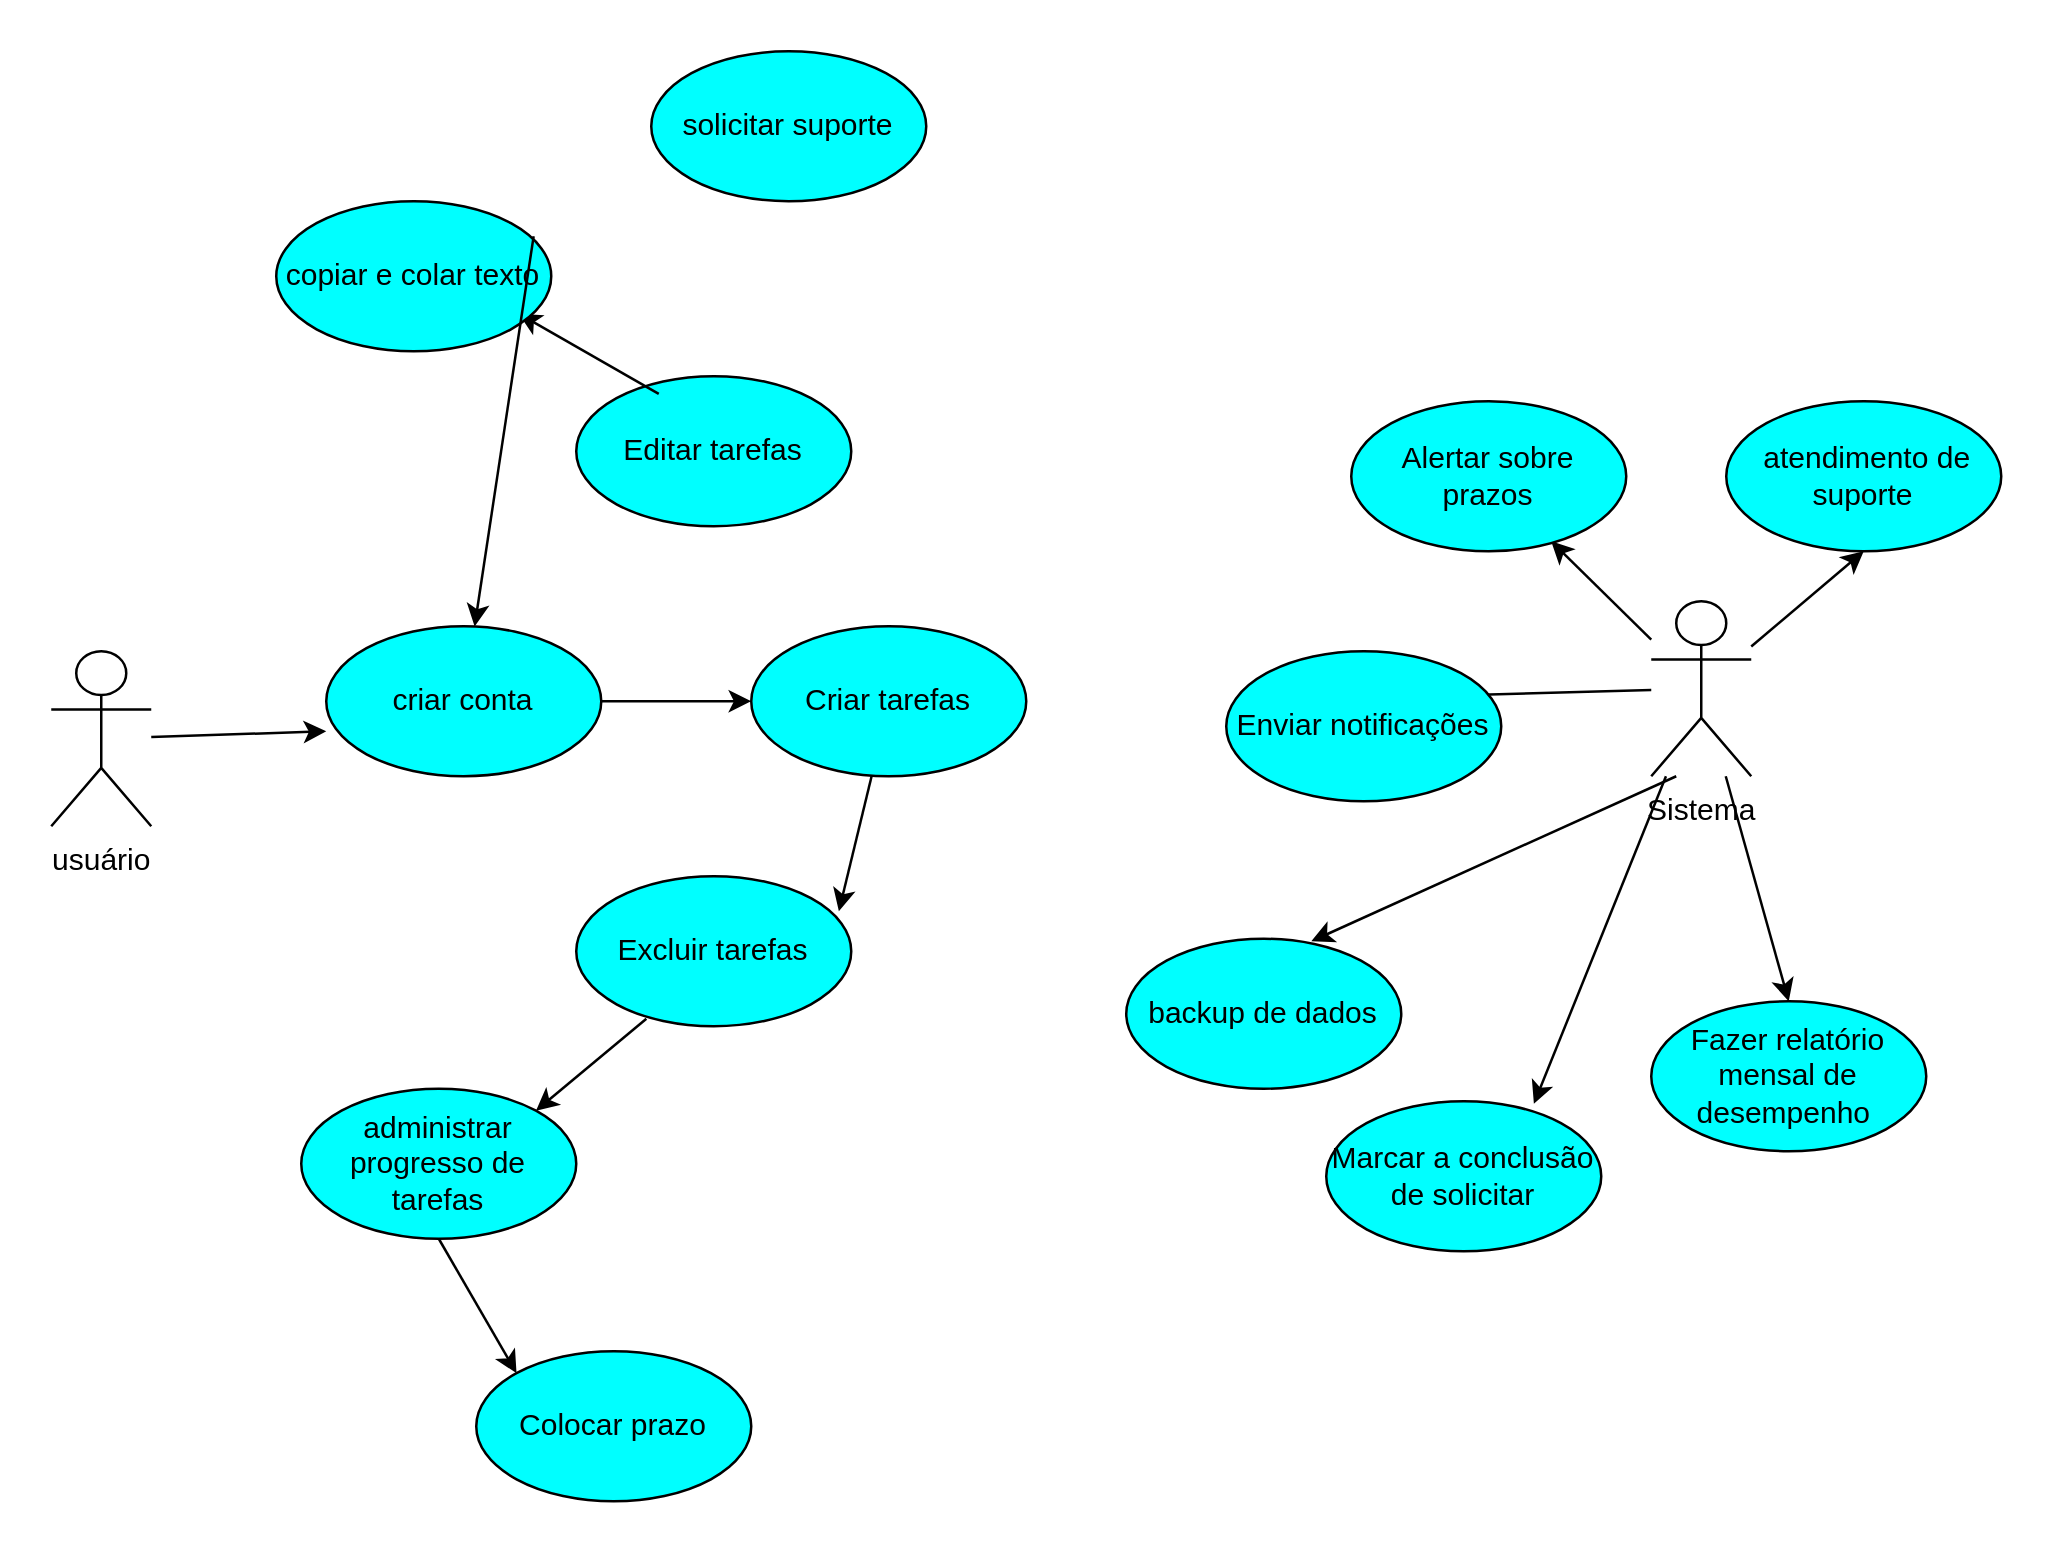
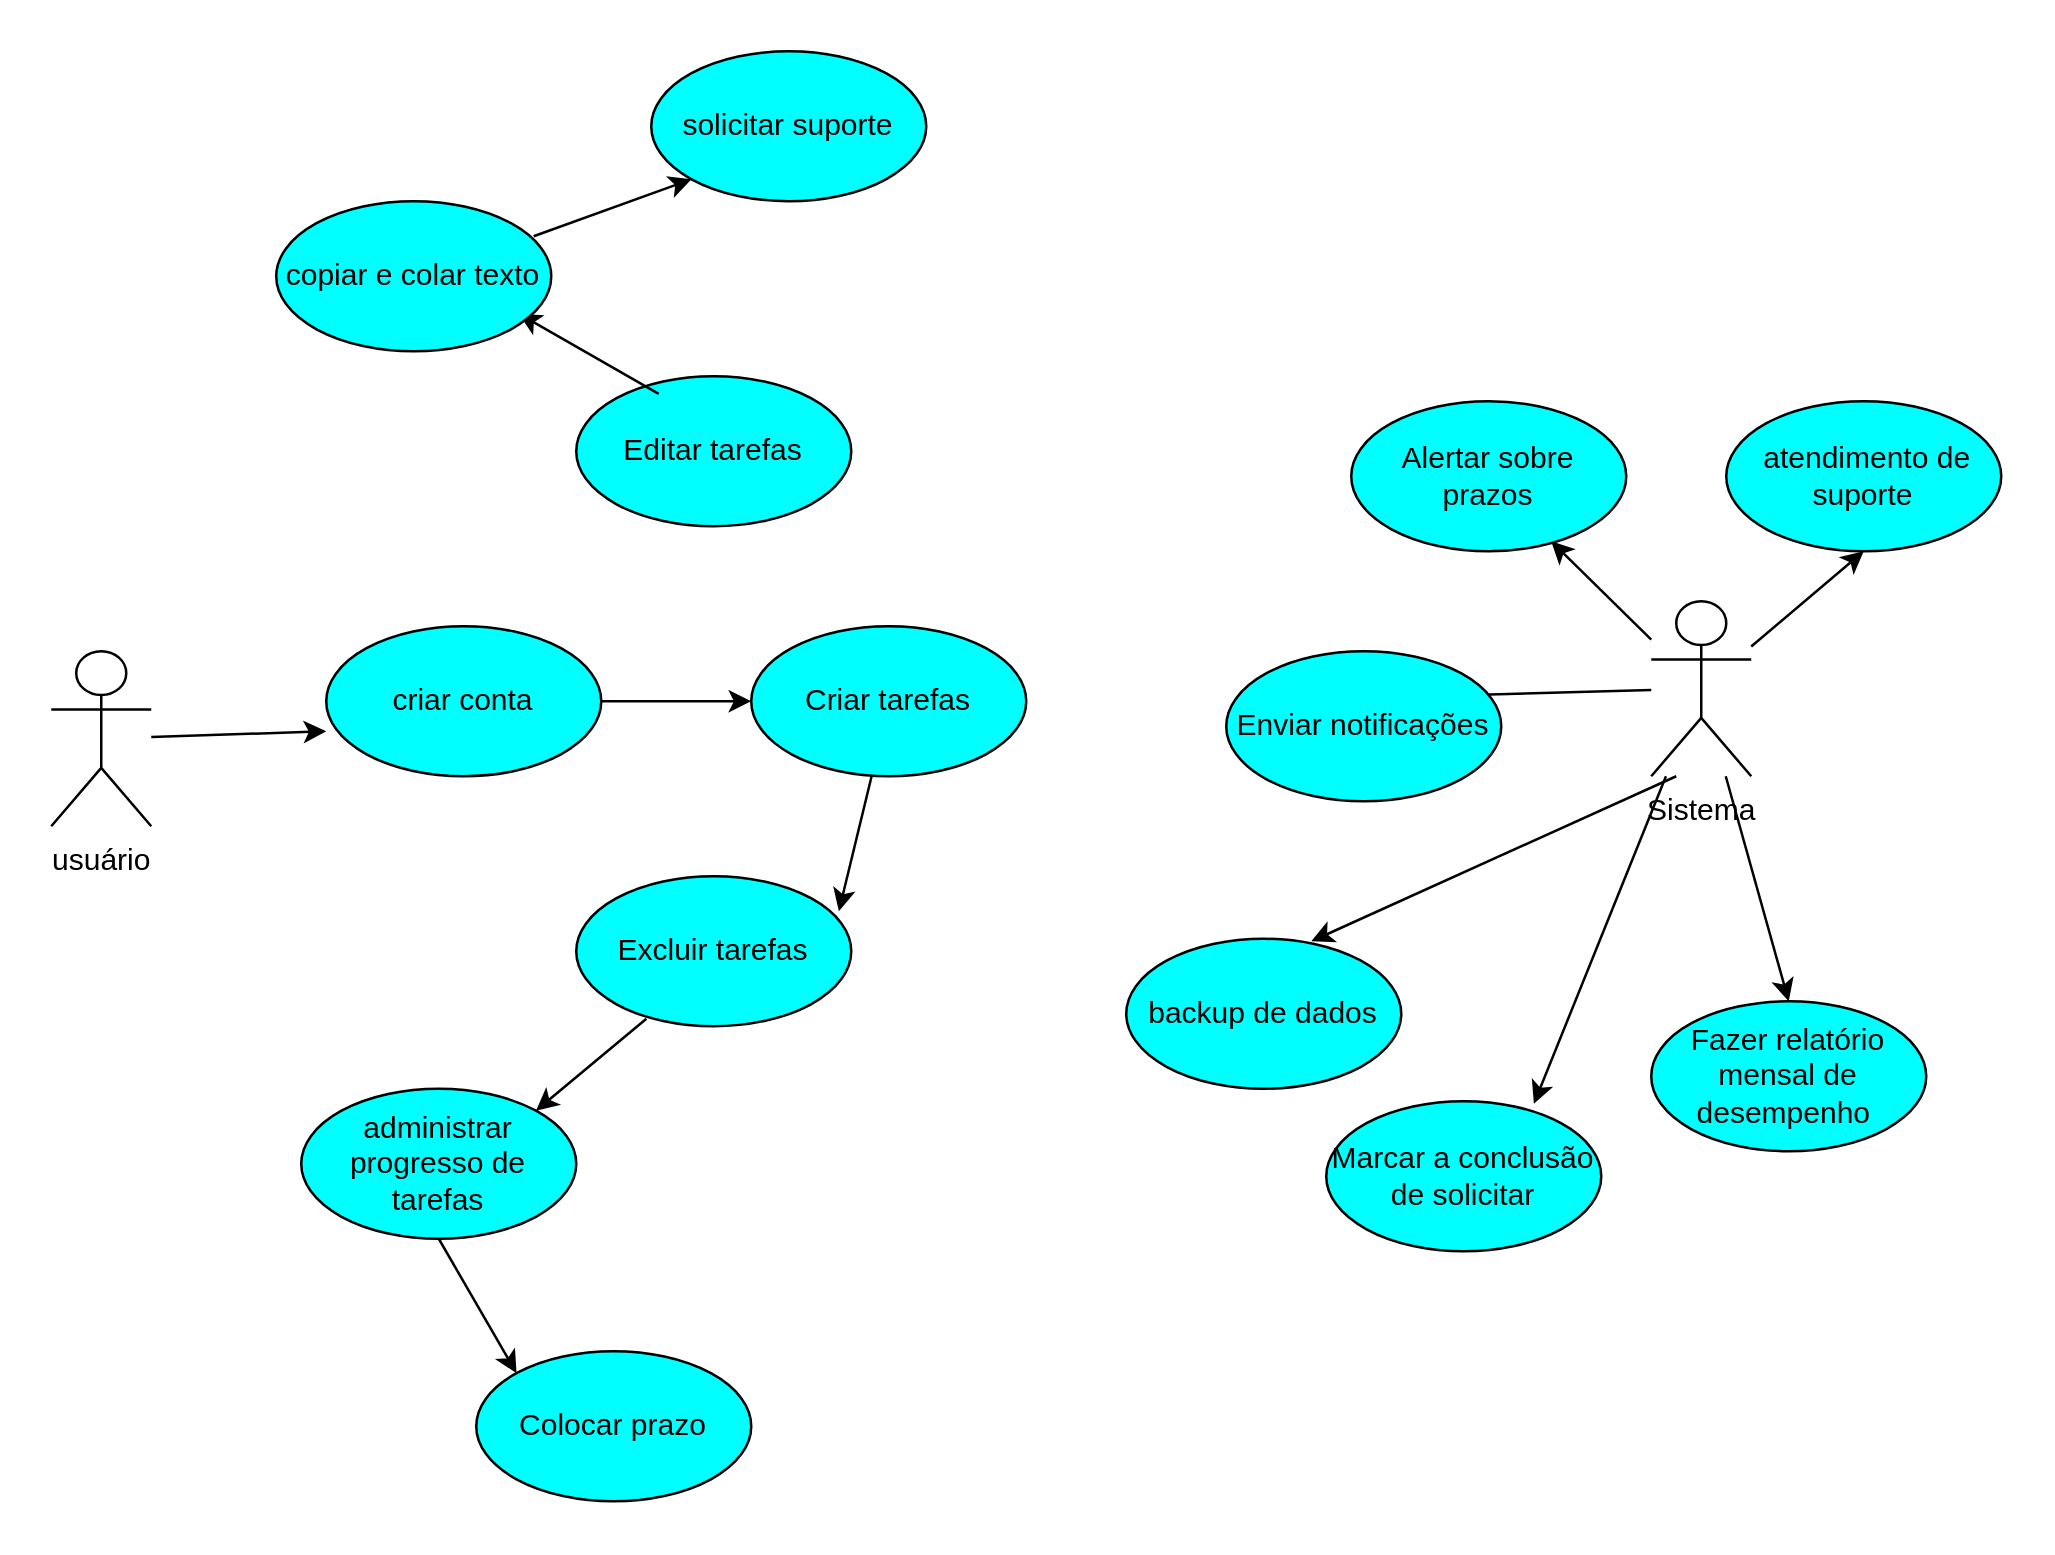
edge "copiar e colar texto" -> "criar conta": now "copiar e colar texto" -> "solicitar suporte"
